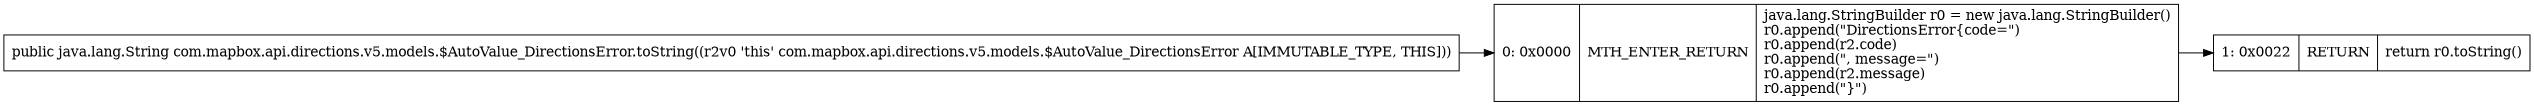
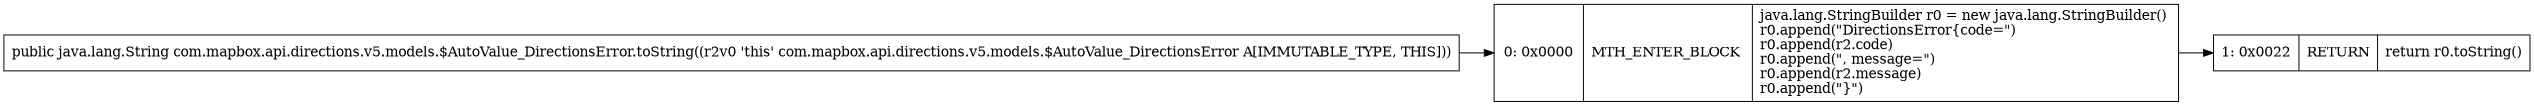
node "0: 0x0000": text "MTH_ENTER_RETURN" -> "MTH_ENTER_BLOCK"
